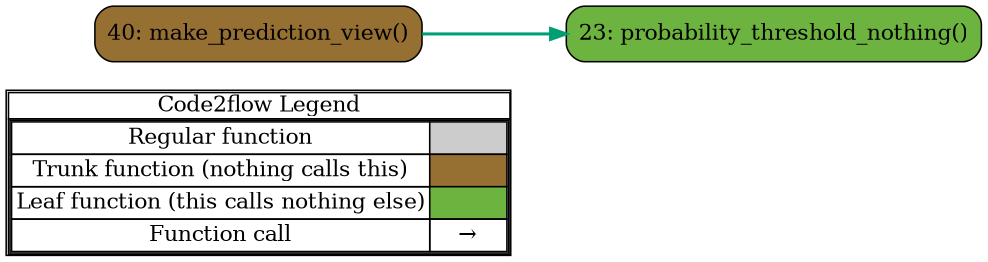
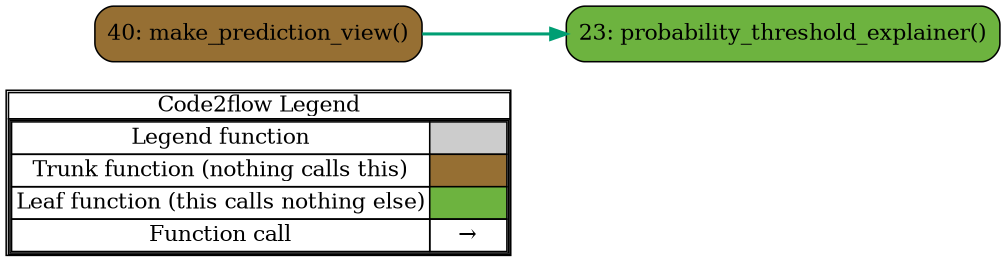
node "23: probability_threshold_nothing()": label "23: probability_threshold_nothing()" -> "23: probability_threshold_explainer()"
node "Code2flow Legend": text "Regular function" -> "Legend function"
